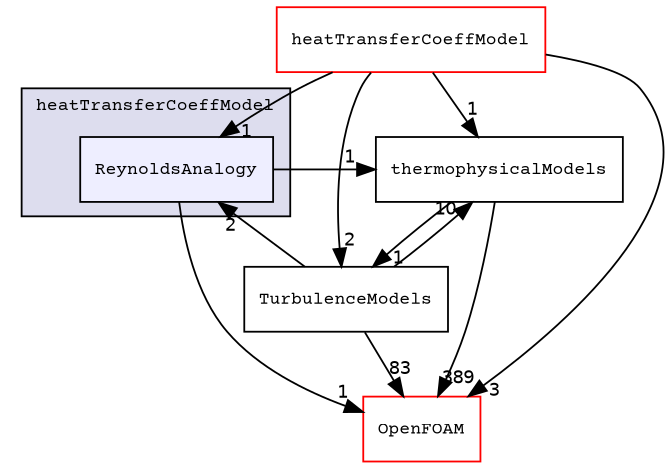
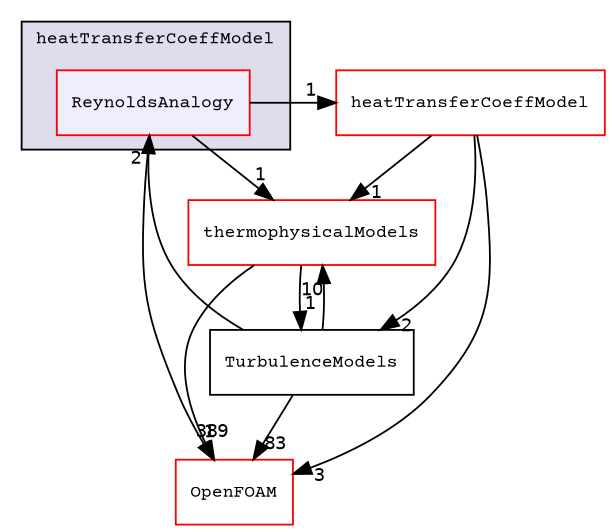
edge "heatTransferCoeffModel" -> "ReynoldsAnalogy": reversed
node "ReynoldsAnalogy": color black -> red
node "thermophysicalModels": color black -> red
